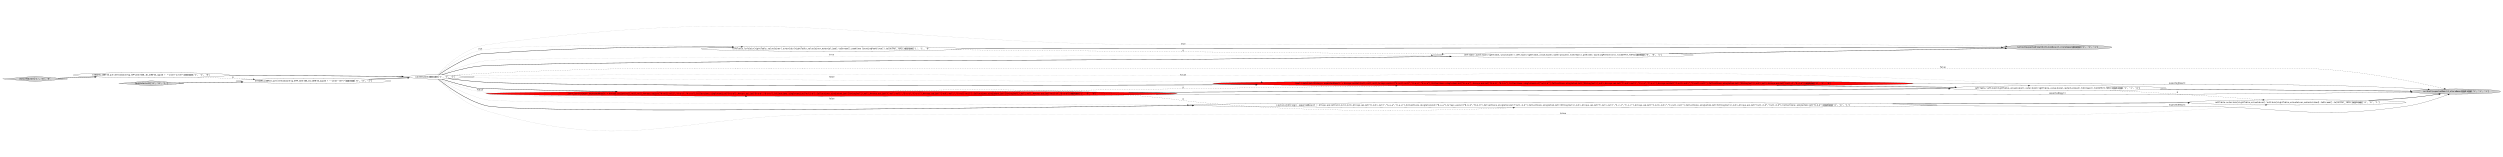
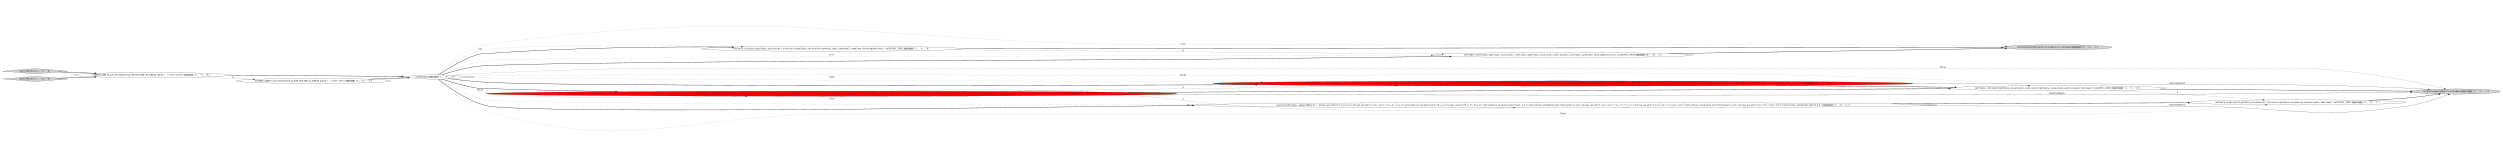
node "testLeftOuter['0', '1', '0']": added
node "testOuterLeft['0', '0', '1']": removed
